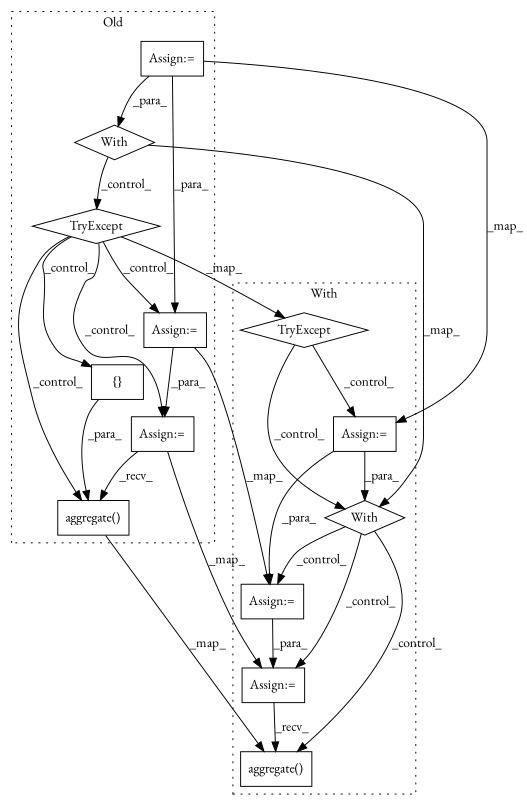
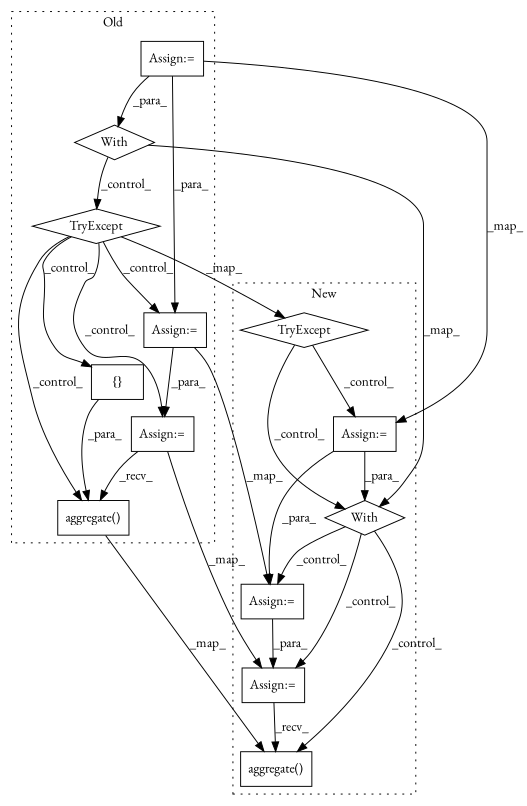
cluster "With": label "With" -> "New"
